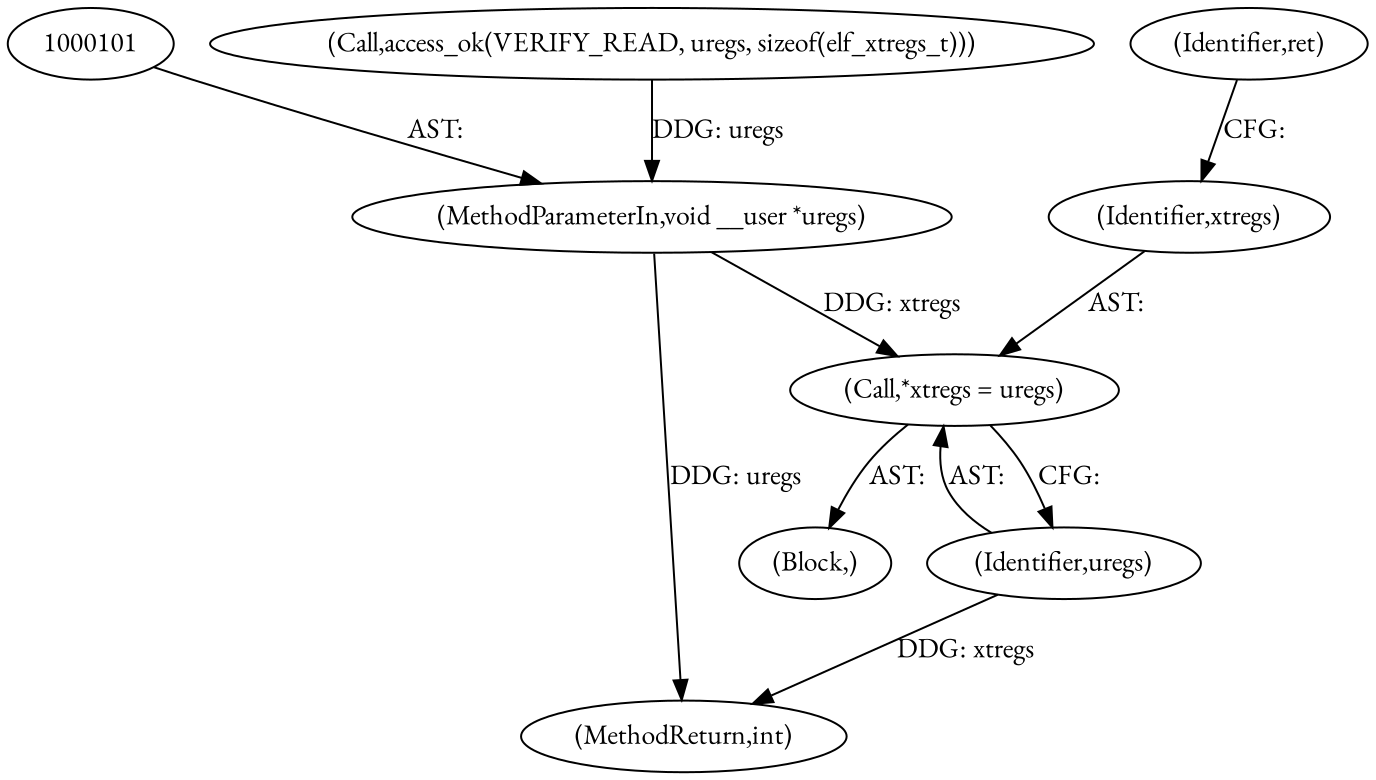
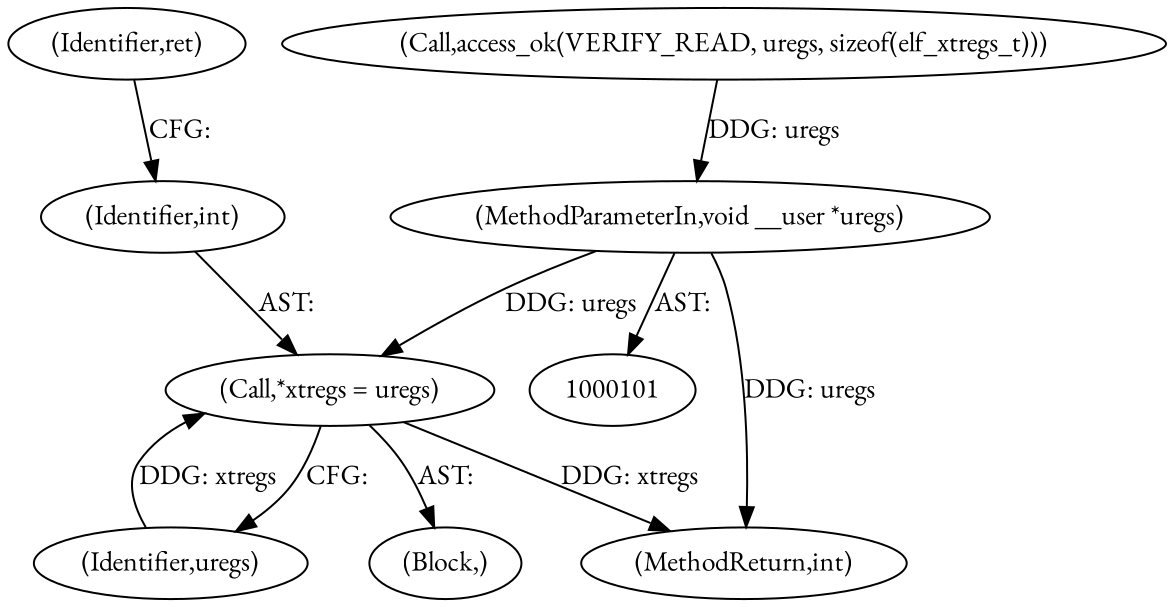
edge "1000101" -> "(MethodParameterIn,void __user *uregs)": reversed
node "(Identifier,xtregs)": label "(Identifier,xtregs)" -> "(Identifier,int)"
edge "(MethodParameterIn,void __user *uregs)" -> "(Call,*xtregs = uregs)": label "DDG: xtregs" -> "DDG: uregs"
edge "(Identifier,uregs)" -> "(Call,*xtregs = uregs)": label "AST: " -> "DDG: xtregs"
edge "(Identifier,uregs)" -> "(MethodReturn,int)": now "(Call,*xtregs = uregs)" -> "(MethodReturn,int)"
